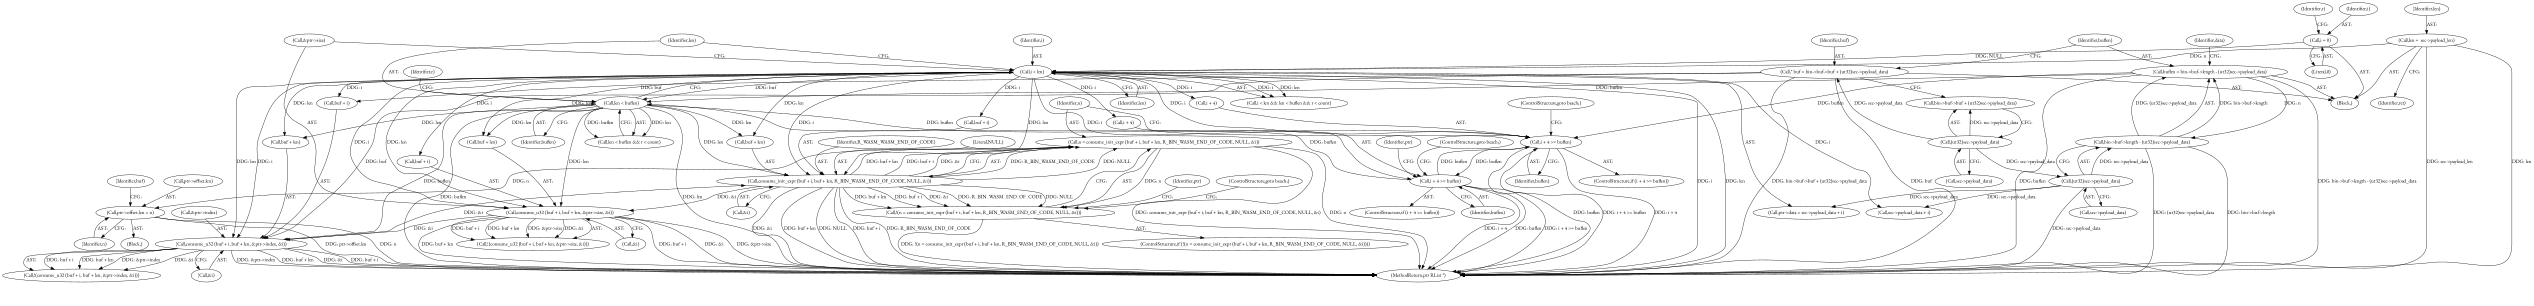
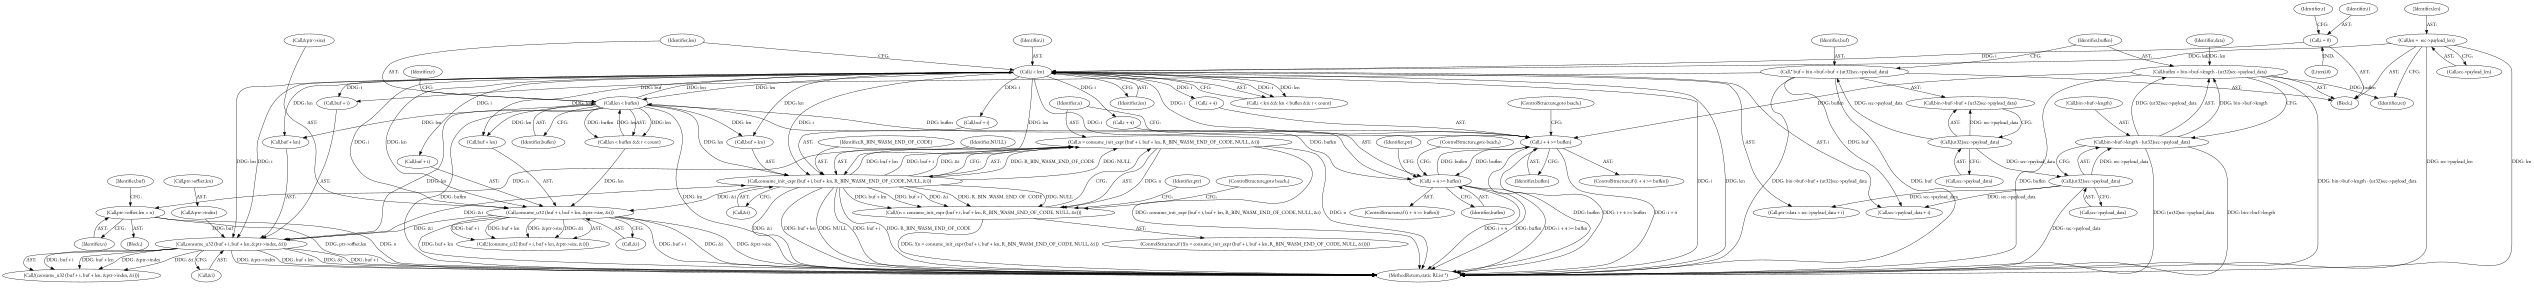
edge "(Call,i = 0)" -> "(Literal,0)": removed, label "CFG:"
edge "(Call,&ptr->size)" -> "(Call,i < len)": now "(Call,i < len && len < buflen && r < count)" -> "(Call,i < len)"
edge "(Call,i = 0)" -> "(Call,i < len)": label "DDG: NULL" -> "DDG: i"
edge "(Call,len =  sec->payload_len)" -> "(Call,i < len)": label "DDG: n" -> "DDG: len"
edge "(Identifier,data)" -> "(Call,buflen = bin->buf->length - (ut32)sec->payload_data)": label "CFG: " -> "DDG: len"
edge "(Literal,0)" -> "(Call,i = 0)": label "AST: " -> "END: "
node "(Call,sec->payload_len)": added
edge "(Call,len < buflen)" -> "(Call,i < len)": label "CFG: " -> "DDG: len"
edge "(Call,i < len)" -> "(Call,len < buflen)": label "DDG: buf" -> "DDG: len"
edge "(Call,* buf = bin->buf->buf + (ut32)sec->payload_data)" -> "(Call,bin->buf->buf + (ut32)sec->payload_data)": label "CFG: " -> "AST: "
edge "(Call,buflen = bin->buf->length - (ut32)sec->payload_data)" -> "(Call,len < buflen)": now "(Call,buflen = bin->buf->length - (ut32)sec->payload_data)" -> "(Identifier,ret)"
edge "(Call,* buf = bin->buf->buf + (ut32)sec->payload_data)" -> "(Call,consume_u32 (buf + i, buf + len, &ptr->index, &i))": now "(Call,* buf = bin->buf->buf + (ut32)sec->payload_data)" -> "(Call,sec->payload_data + i)"
node "(Call,bin->buf->length)": added
edge "(Call,buflen = bin->buf->length - (ut32)sec->payload_data)" -> "(Call,bin->buf->length - (ut32)sec->payload_data)": label "DDG: n" -> "CFG: "
edge "(Call,len < buflen && r < count)" -> "(Call,len < buflen)": label "CFG: " -> "DDG: len"
node "(Identifier,R_WASM_WASM_END_OF_CODE)": label "(Identifier,R_WASM_WASM_END_OF_CODE)" -> "(Identifier,R_BIN_WASM_END_OF_CODE)"
node "(Literal,NULL)": label "(Literal,NULL)" -> "(Identifier,NULL)"
edge "(Call,i < len)" -> "(Call,sec->payload_data + i)": label "DDG: i" -> "AST: i"
edge "(Call,len < buflen)" -> "(Call,consume_u32 (buf + i, buf + len, &ptr->size, &i))": now "(Call,len < buflen && r < count)" -> "(Call,consume_u32 (buf + i, buf + len, &ptr->size, &i))"
edge "(Call,len < buflen)" -> "(Call,consume_u32 (buf + i, buf + len, &ptr->index, &i))": label "DDG: buflen" -> "DDG: len"
edge "(Call,ptr->offset.len)" -> "(Call,ptr->offset.len = n)": now "(Call,ptr->offset.len)" -> "(Call,&ptr->index)"
edge "(Call,&ptr->index)" -> "(Call,consume_u32 (buf + i, buf + len, &ptr->index, &i))": label "AST: " -> "DDG: buf"
node "(MethodReturn,ptr RList *)": label "(MethodReturn,ptr RList *)" -> "(MethodReturn,static RList *)"
